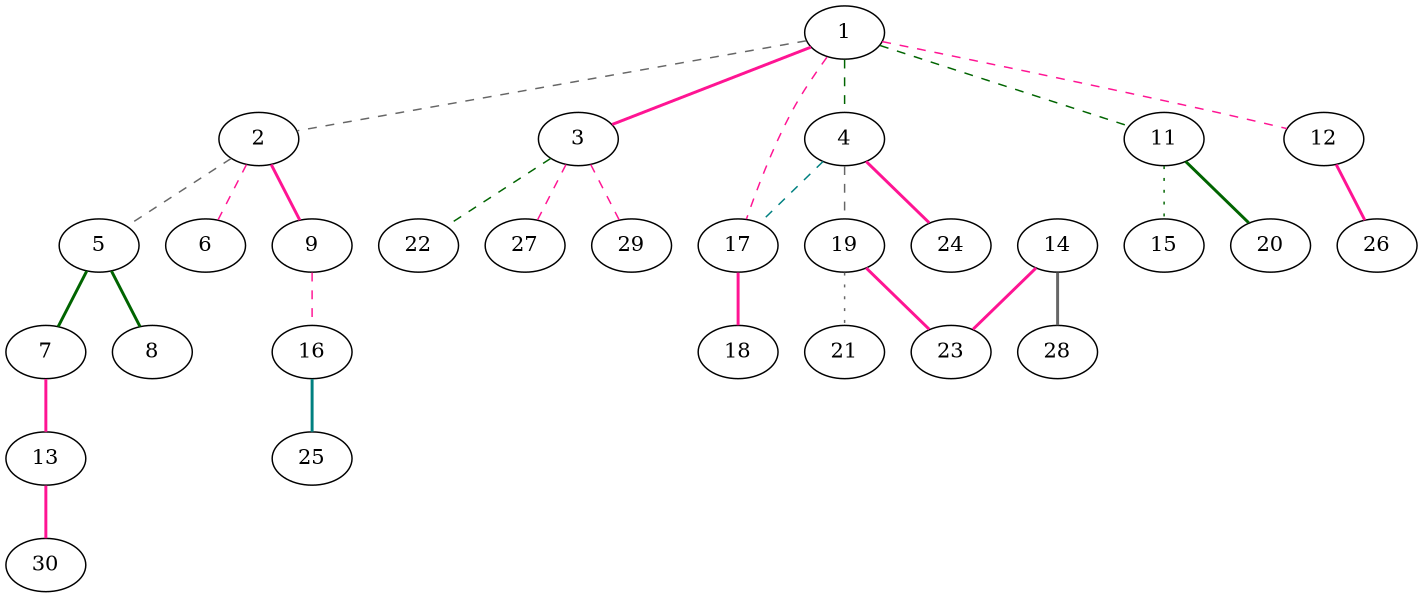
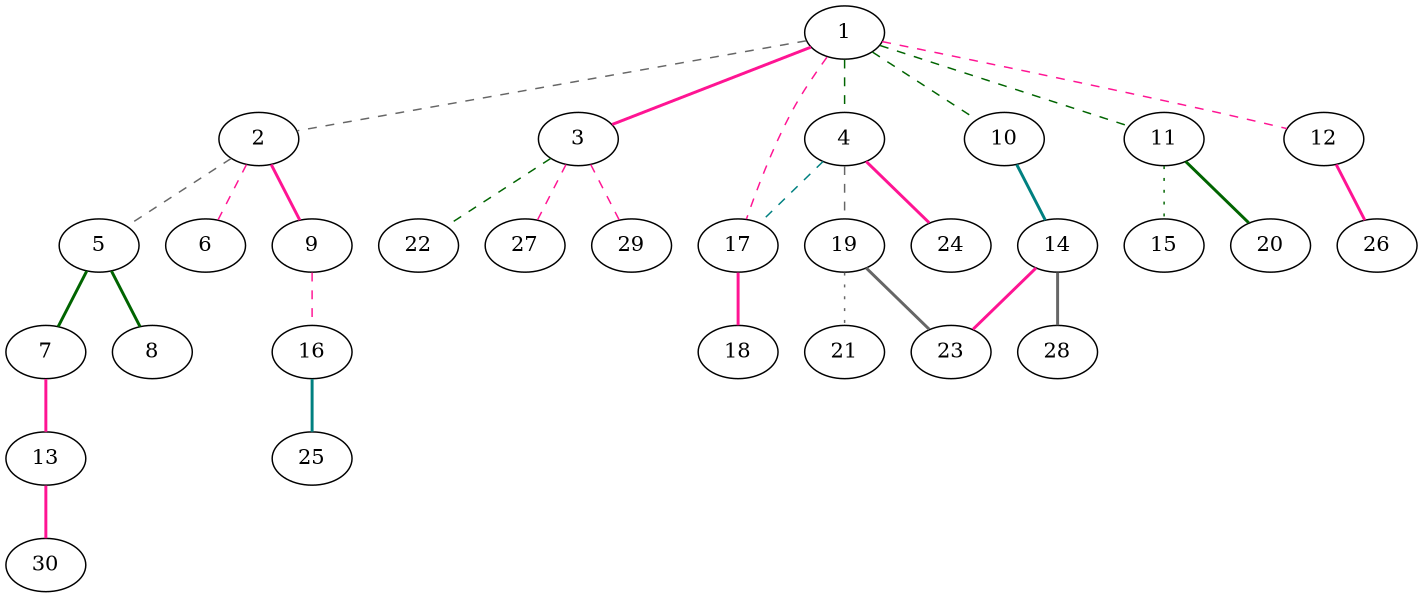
node "10": added
edge "19" -- "23": color deeppink -> gray40
